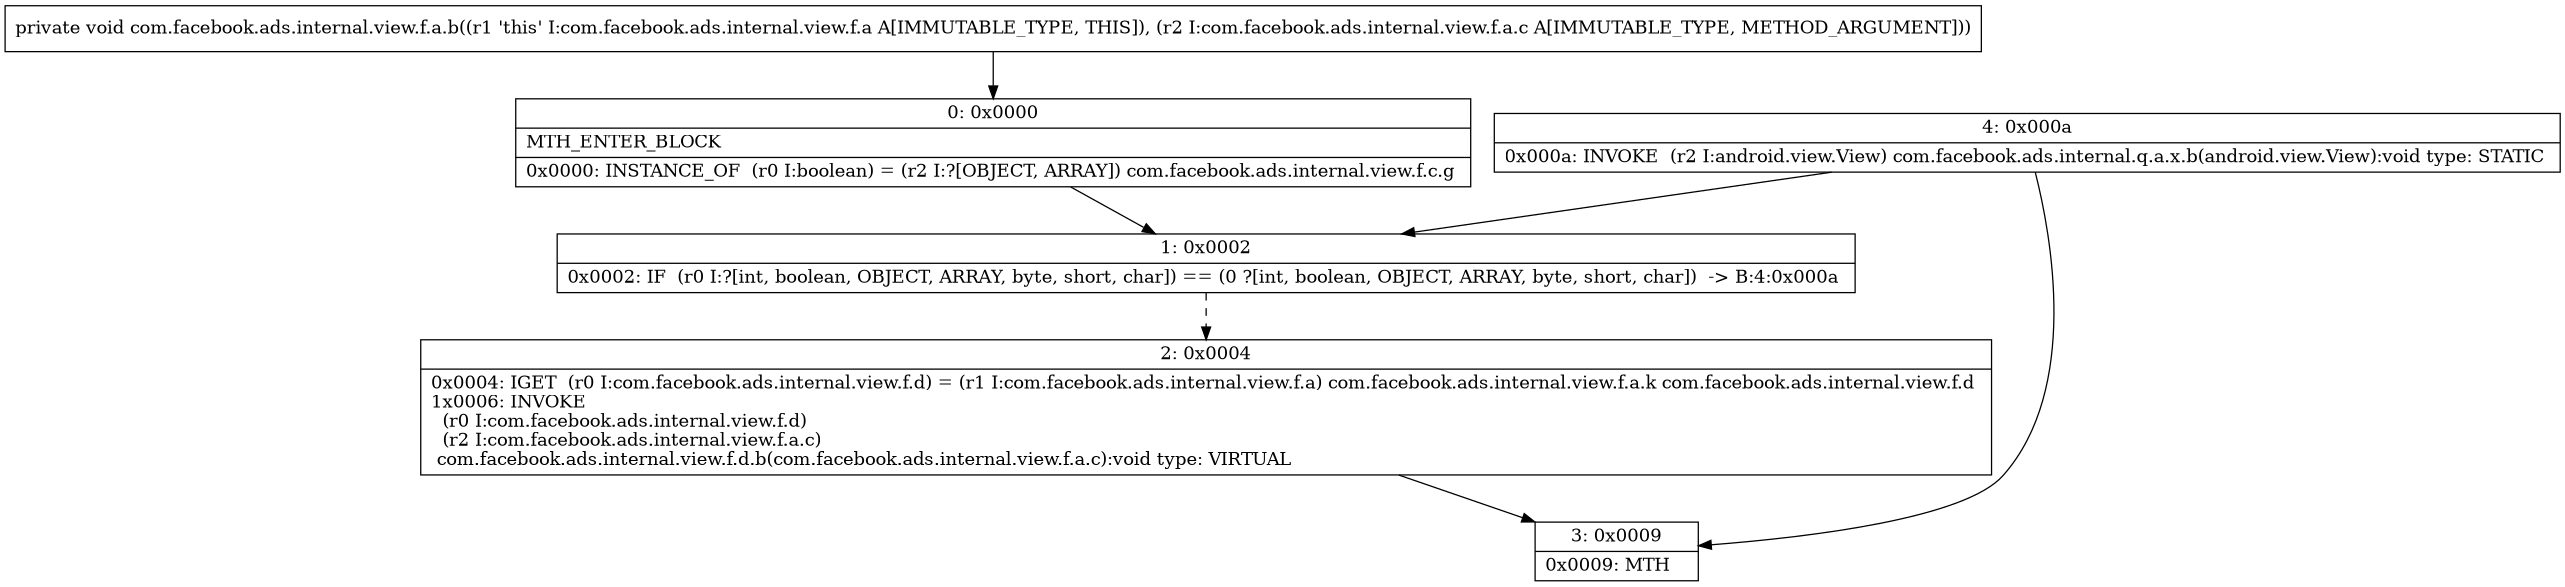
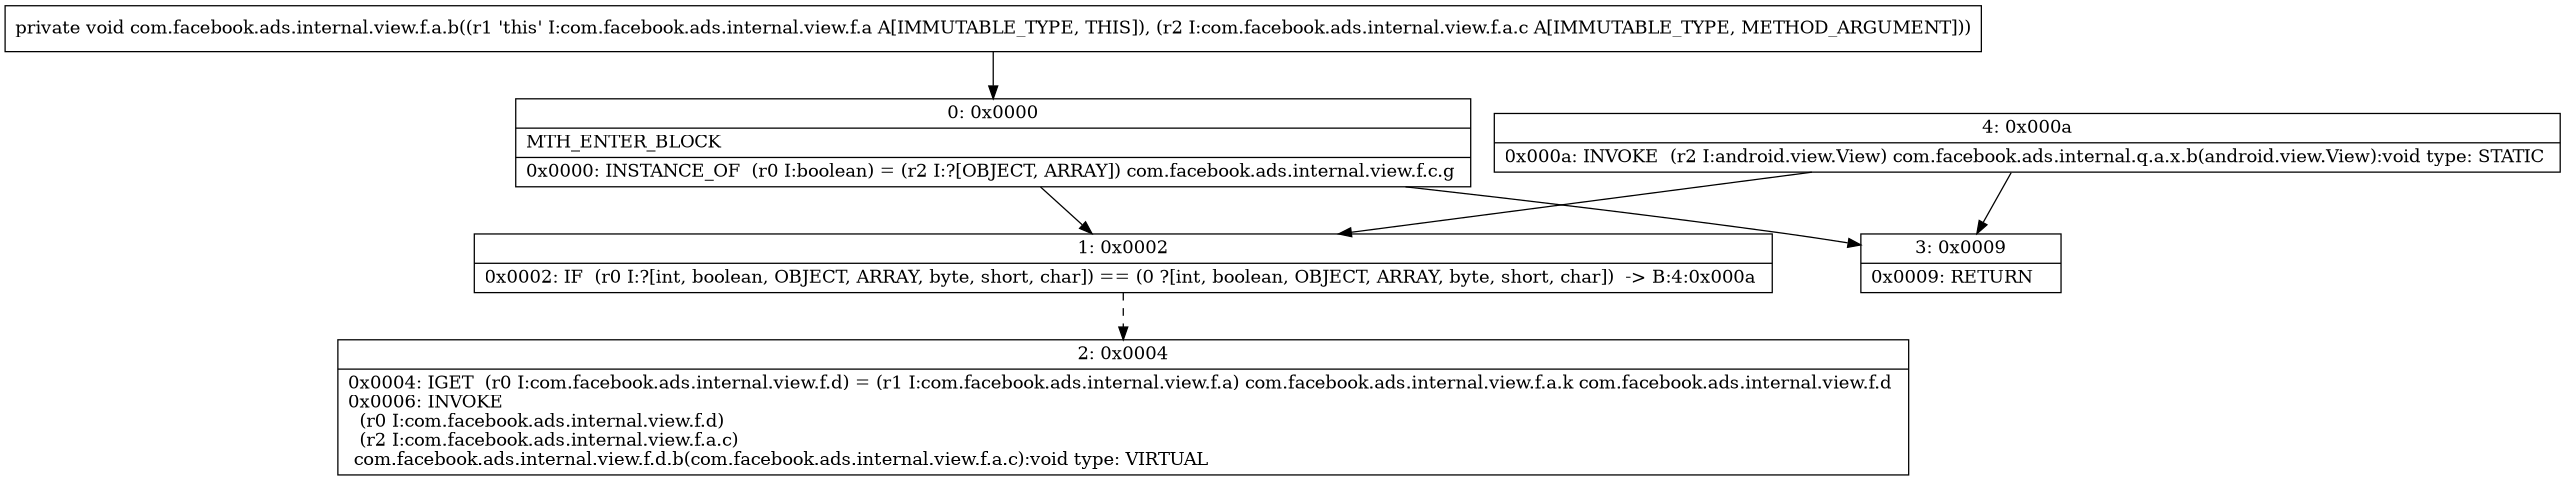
node "2: 0x0004": text "1x0006: INVOKE" -> "0x0006: INVOKE"
edge "2: 0x0004" -> "3: 0x0009": now "0: 0x0000" -> "3: 0x0009"
node "3: 0x0009": text "0x0009: MTH" -> "0x0009: RETURN"
